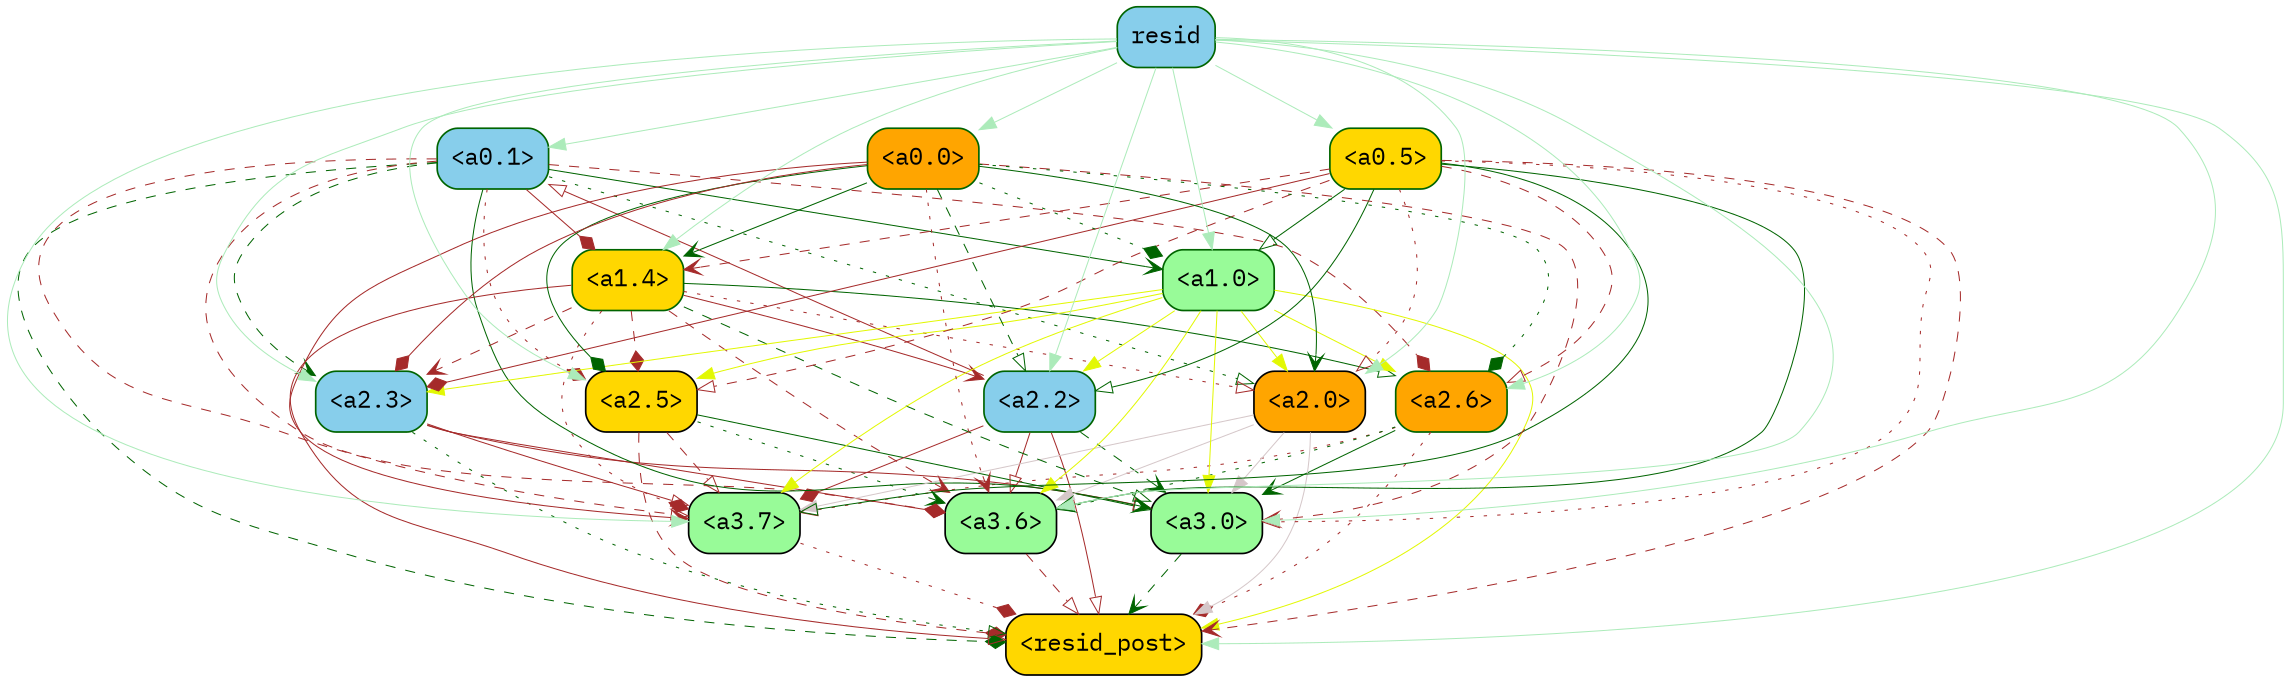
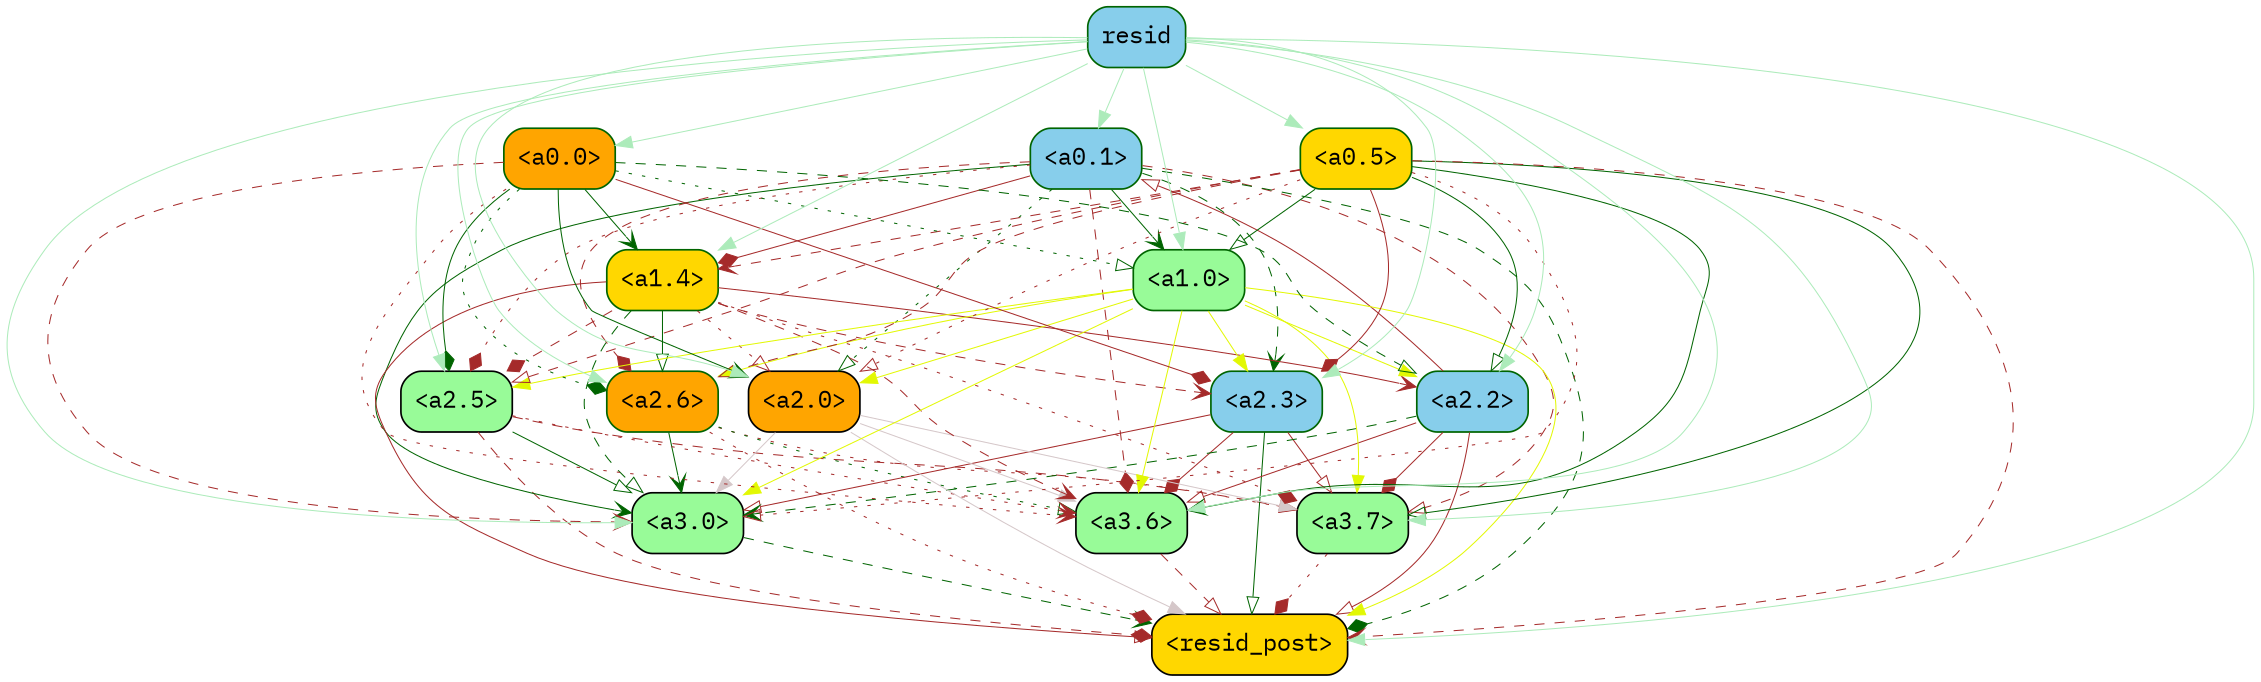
edge "<a0.0>" -> "<a1.0>": arrowhead diamond -> onormal
edge "<a0.0>" -> "<a3.7>": removed
node "<a2.5>": fillcolor gold -> palegreen
edge "<a2.5>" -> "<a3.6>": color darkgreen -> brown
edge "<a2.3>" -> "<resid_post>": style dotted -> bold
